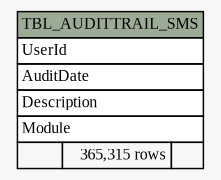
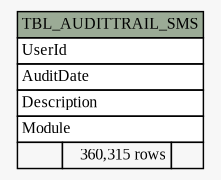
node "TBL_AUDITTRAIL_SMS": text "365,315 rows" -> "360,315 rows"
